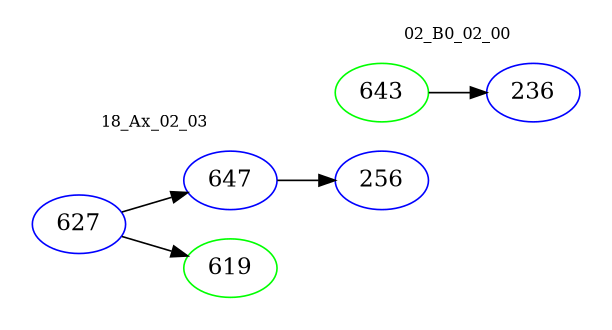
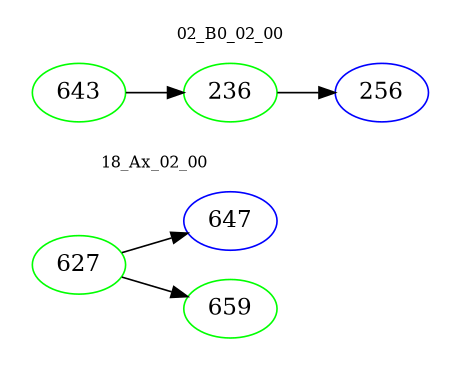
node "236": color blue -> green
cluster "18_Ax_02_03": label "18_Ax_02_03" -> "18_Ax_02_00"
edge "647" -> "256": now "236" -> "256"
node "627": color blue -> green
node "619": label "619" -> "659"
